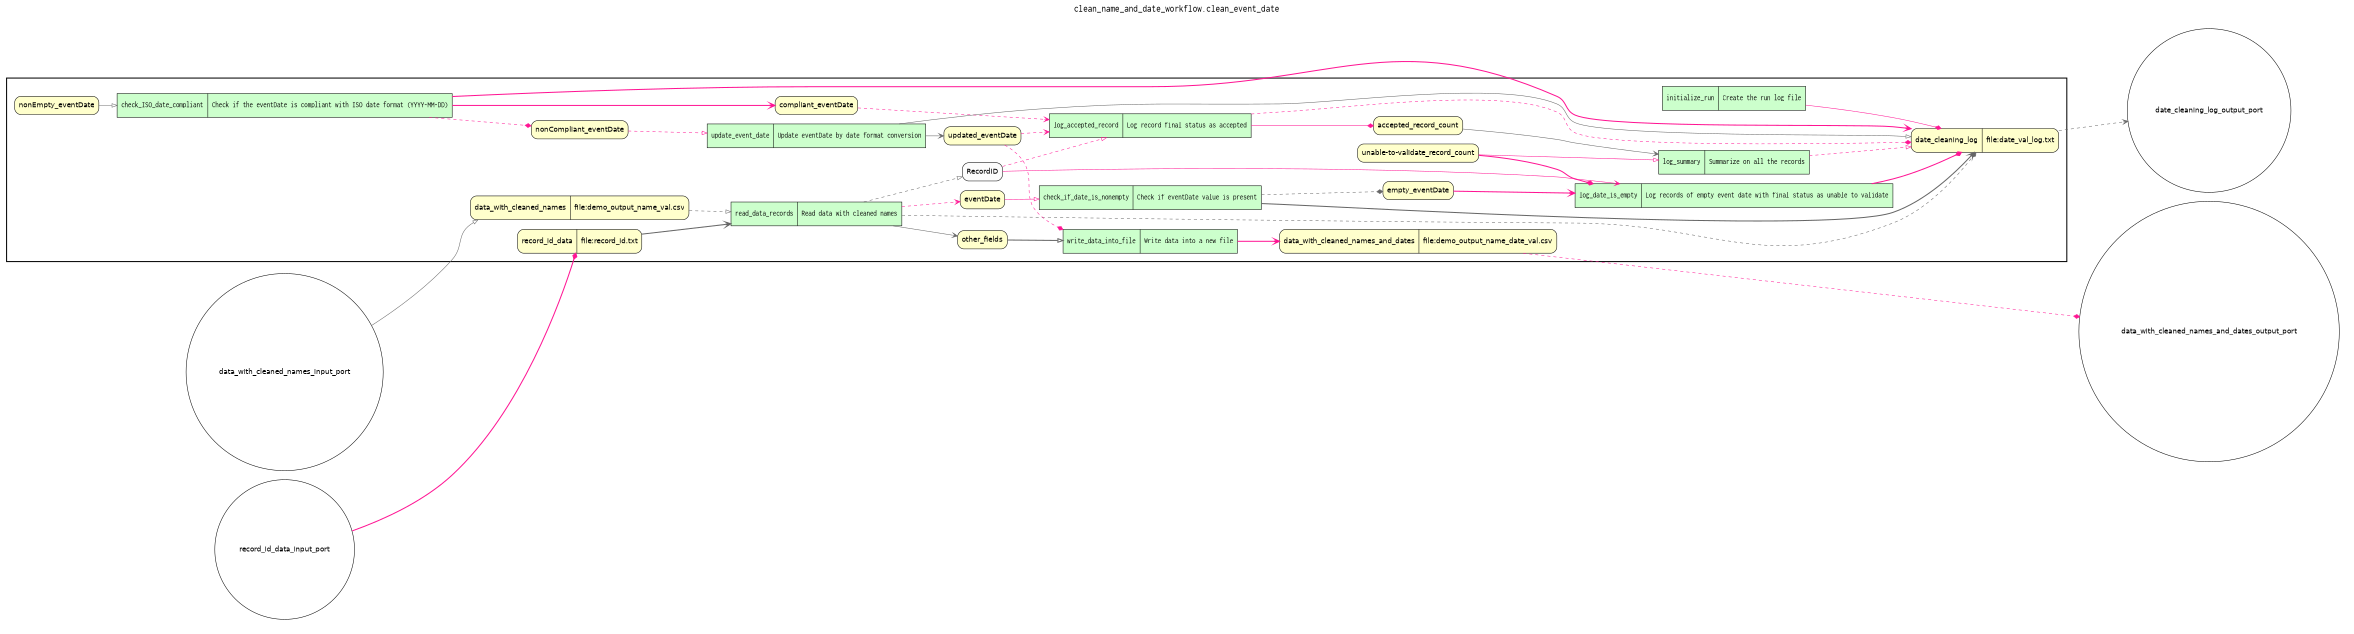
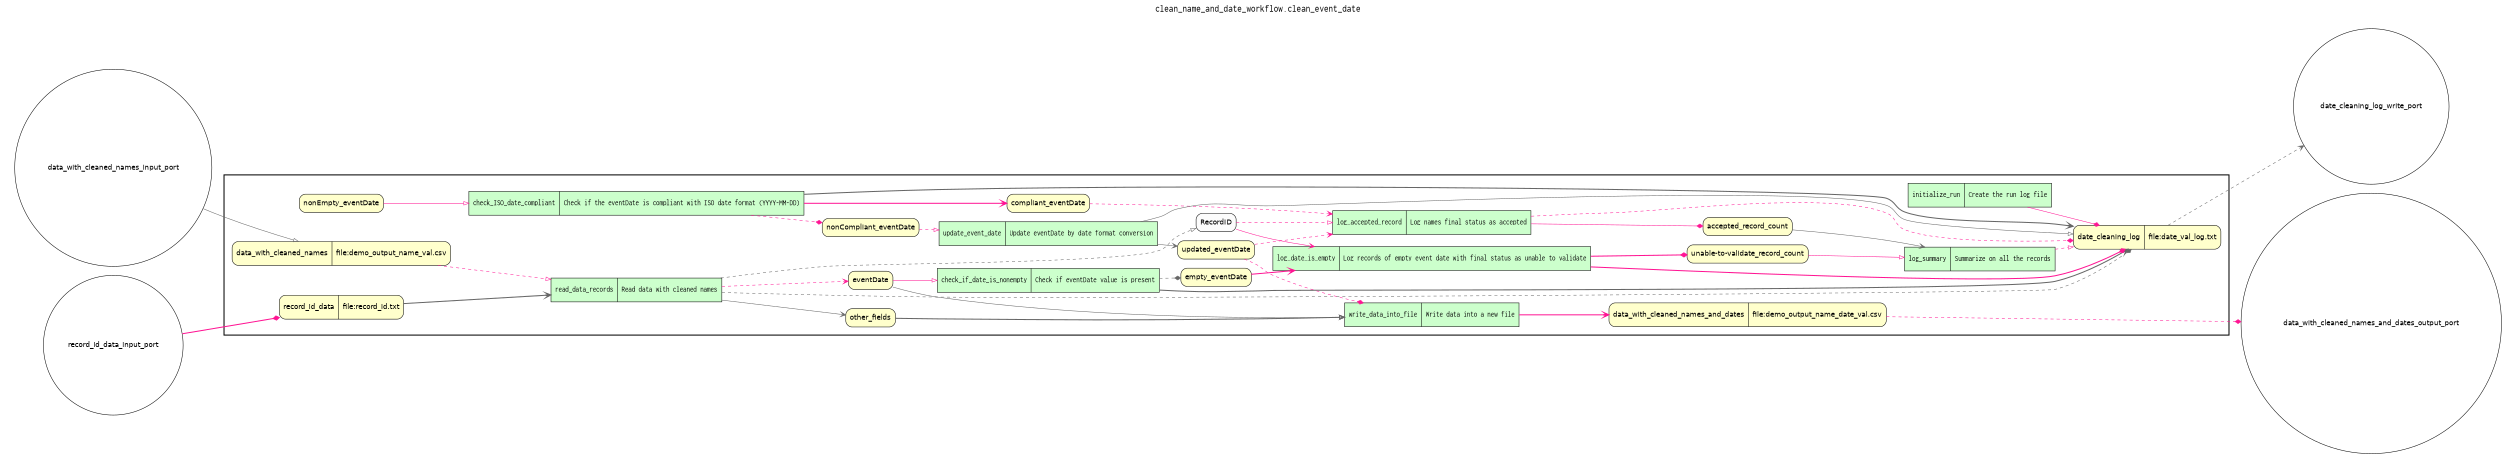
edge "check_ISO_date_compliant" -> "date_cleaning_log": color deeppink -> gray40
edge "nonEmpty_eventDate" -> "check_ISO_date_compliant": color gray40 -> deeppink
node "date_cleaning_log_output_port": label "date_cleaning_log_output_port" -> "date_cleaning_log_write_port"
node "log_accepted_record": text "Log record final status as accepted" -> "Log names final status as accepted"
edge "unable-to-validate_record_count" -> "log_date_is_empty": reversed
edge "data_with_cleaned_names" -> "read_data_records": color gray40 -> deeppink
edge "eventDate" -> "write_data_into_file": added
